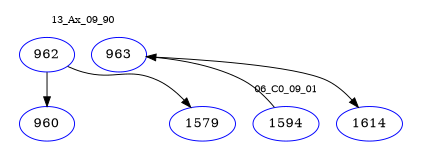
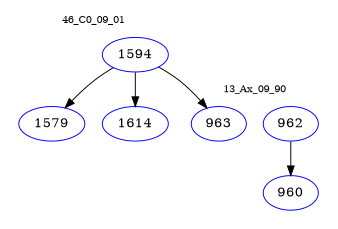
edge "963" -> "1614": now "1594" -> "1614"
edge "962" -> "1579": now "1594" -> "1579"
cluster "06_C0_09_01": label "06_C0_09_01" -> "46_C0_09_01"
